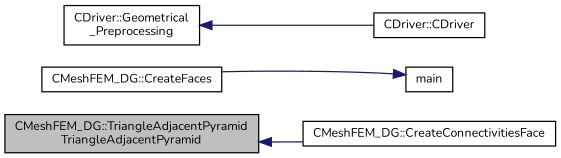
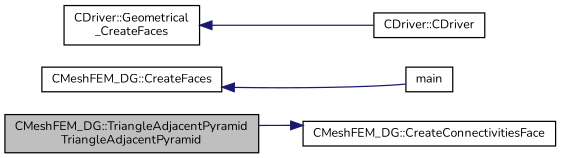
node "CDriver::Geometrical _Preprocessing": label "CDriver::Geometrical _Preprocessing" -> "CDriver::Geometrical _CreateFaces"
edge "CMeshFEM_DG::CreateFaces" -> "main": reversed
edge "CMeshFEM_DG::CreateConnectivitiesFace" -> "CMeshFEM_DG::TriangleAdjacentPyramid TriangleAdjacentPyramid": reversed
